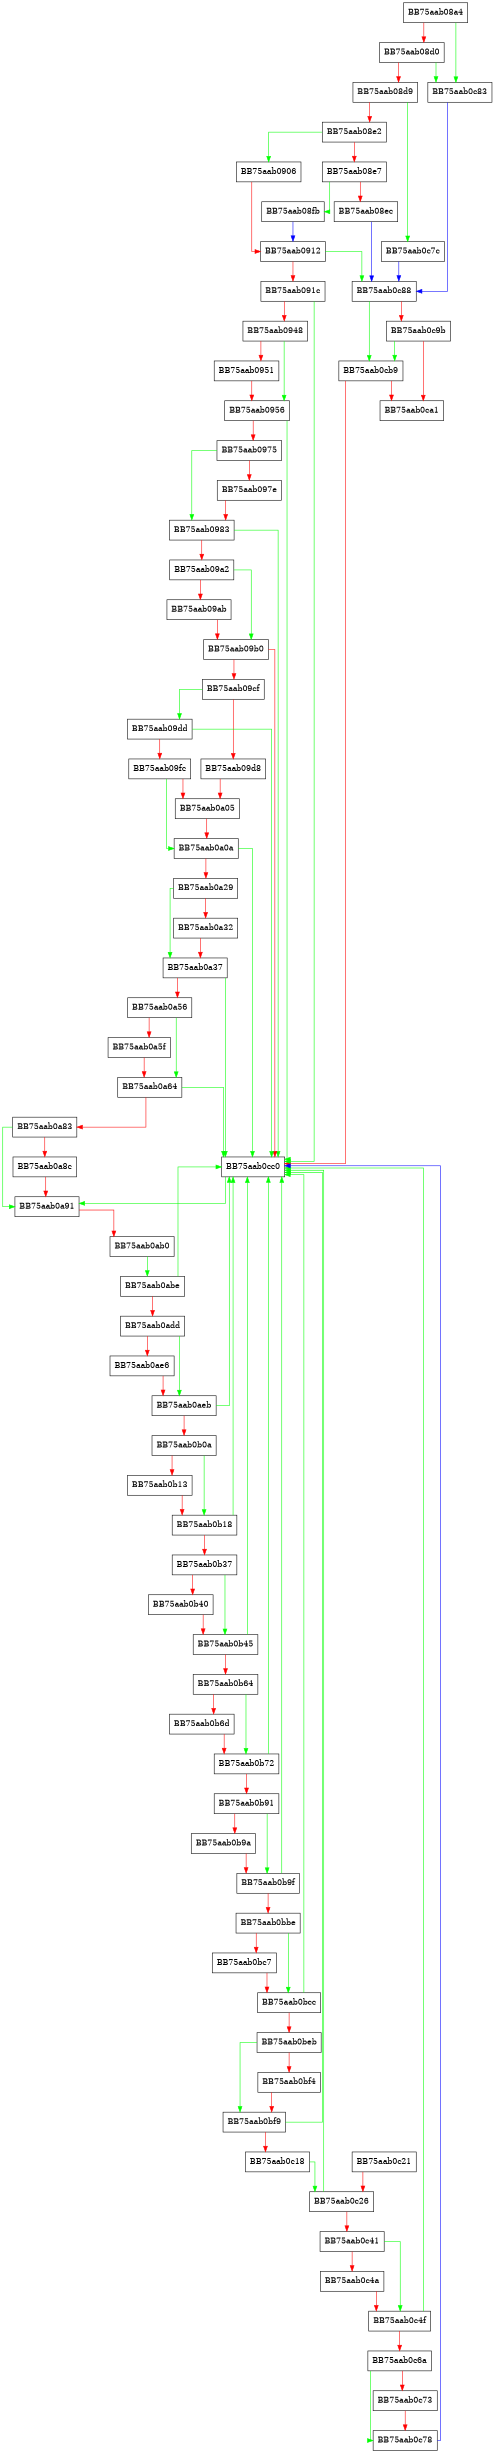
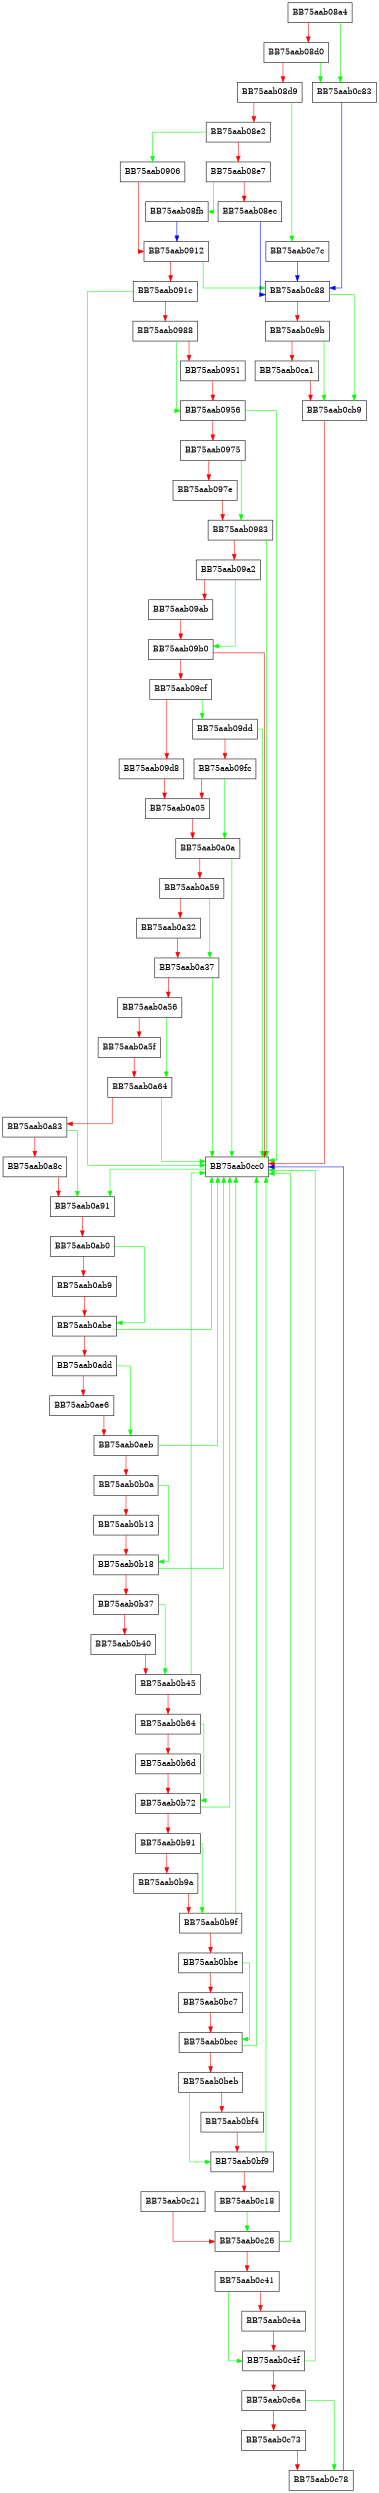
node "BB75aab0948": label "BB75aab0948" -> "BB75aab0988"
edge "BB75aab0cb9" -> "BB75aab0ca1": reversed
node "BB75aab0a29": label "BB75aab0a29" -> "BB75aab0a59"
node "BB75aab0ab9": added
